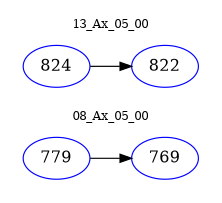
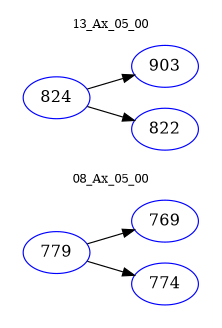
node "903": added
node "774": added
